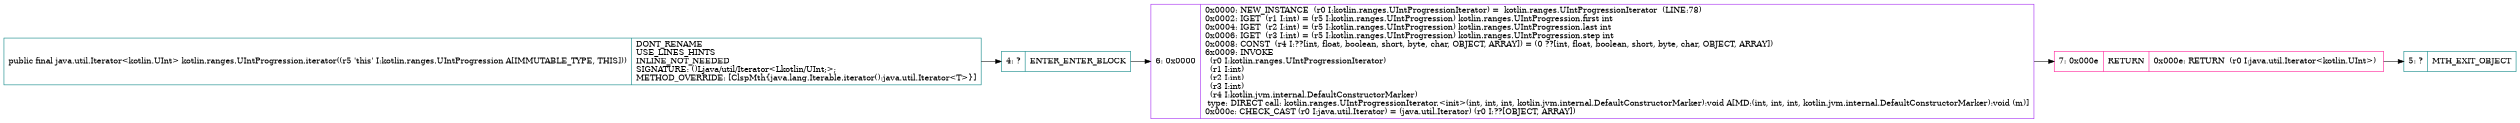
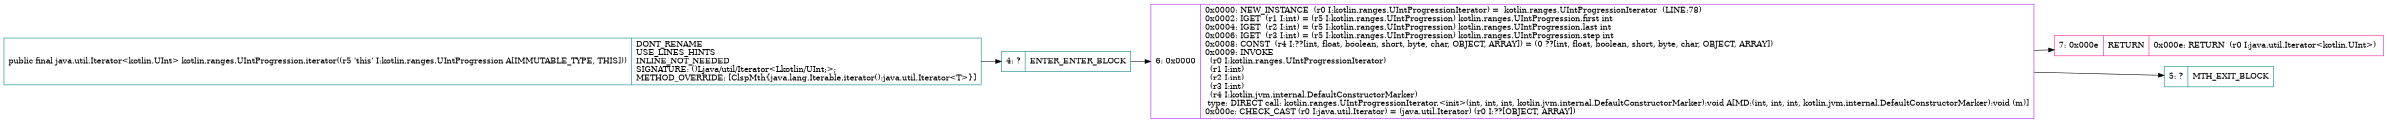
node "6: 0x0000": text "6x0009: INVOKE" -> "0x0009: INVOKE"
edge "7: 0x000e" -> "5: ?": now "6: 0x0000" -> "5: ?"
node "5: ?": text "MTH_EXIT_OBJECT" -> "MTH_EXIT_BLOCK"
